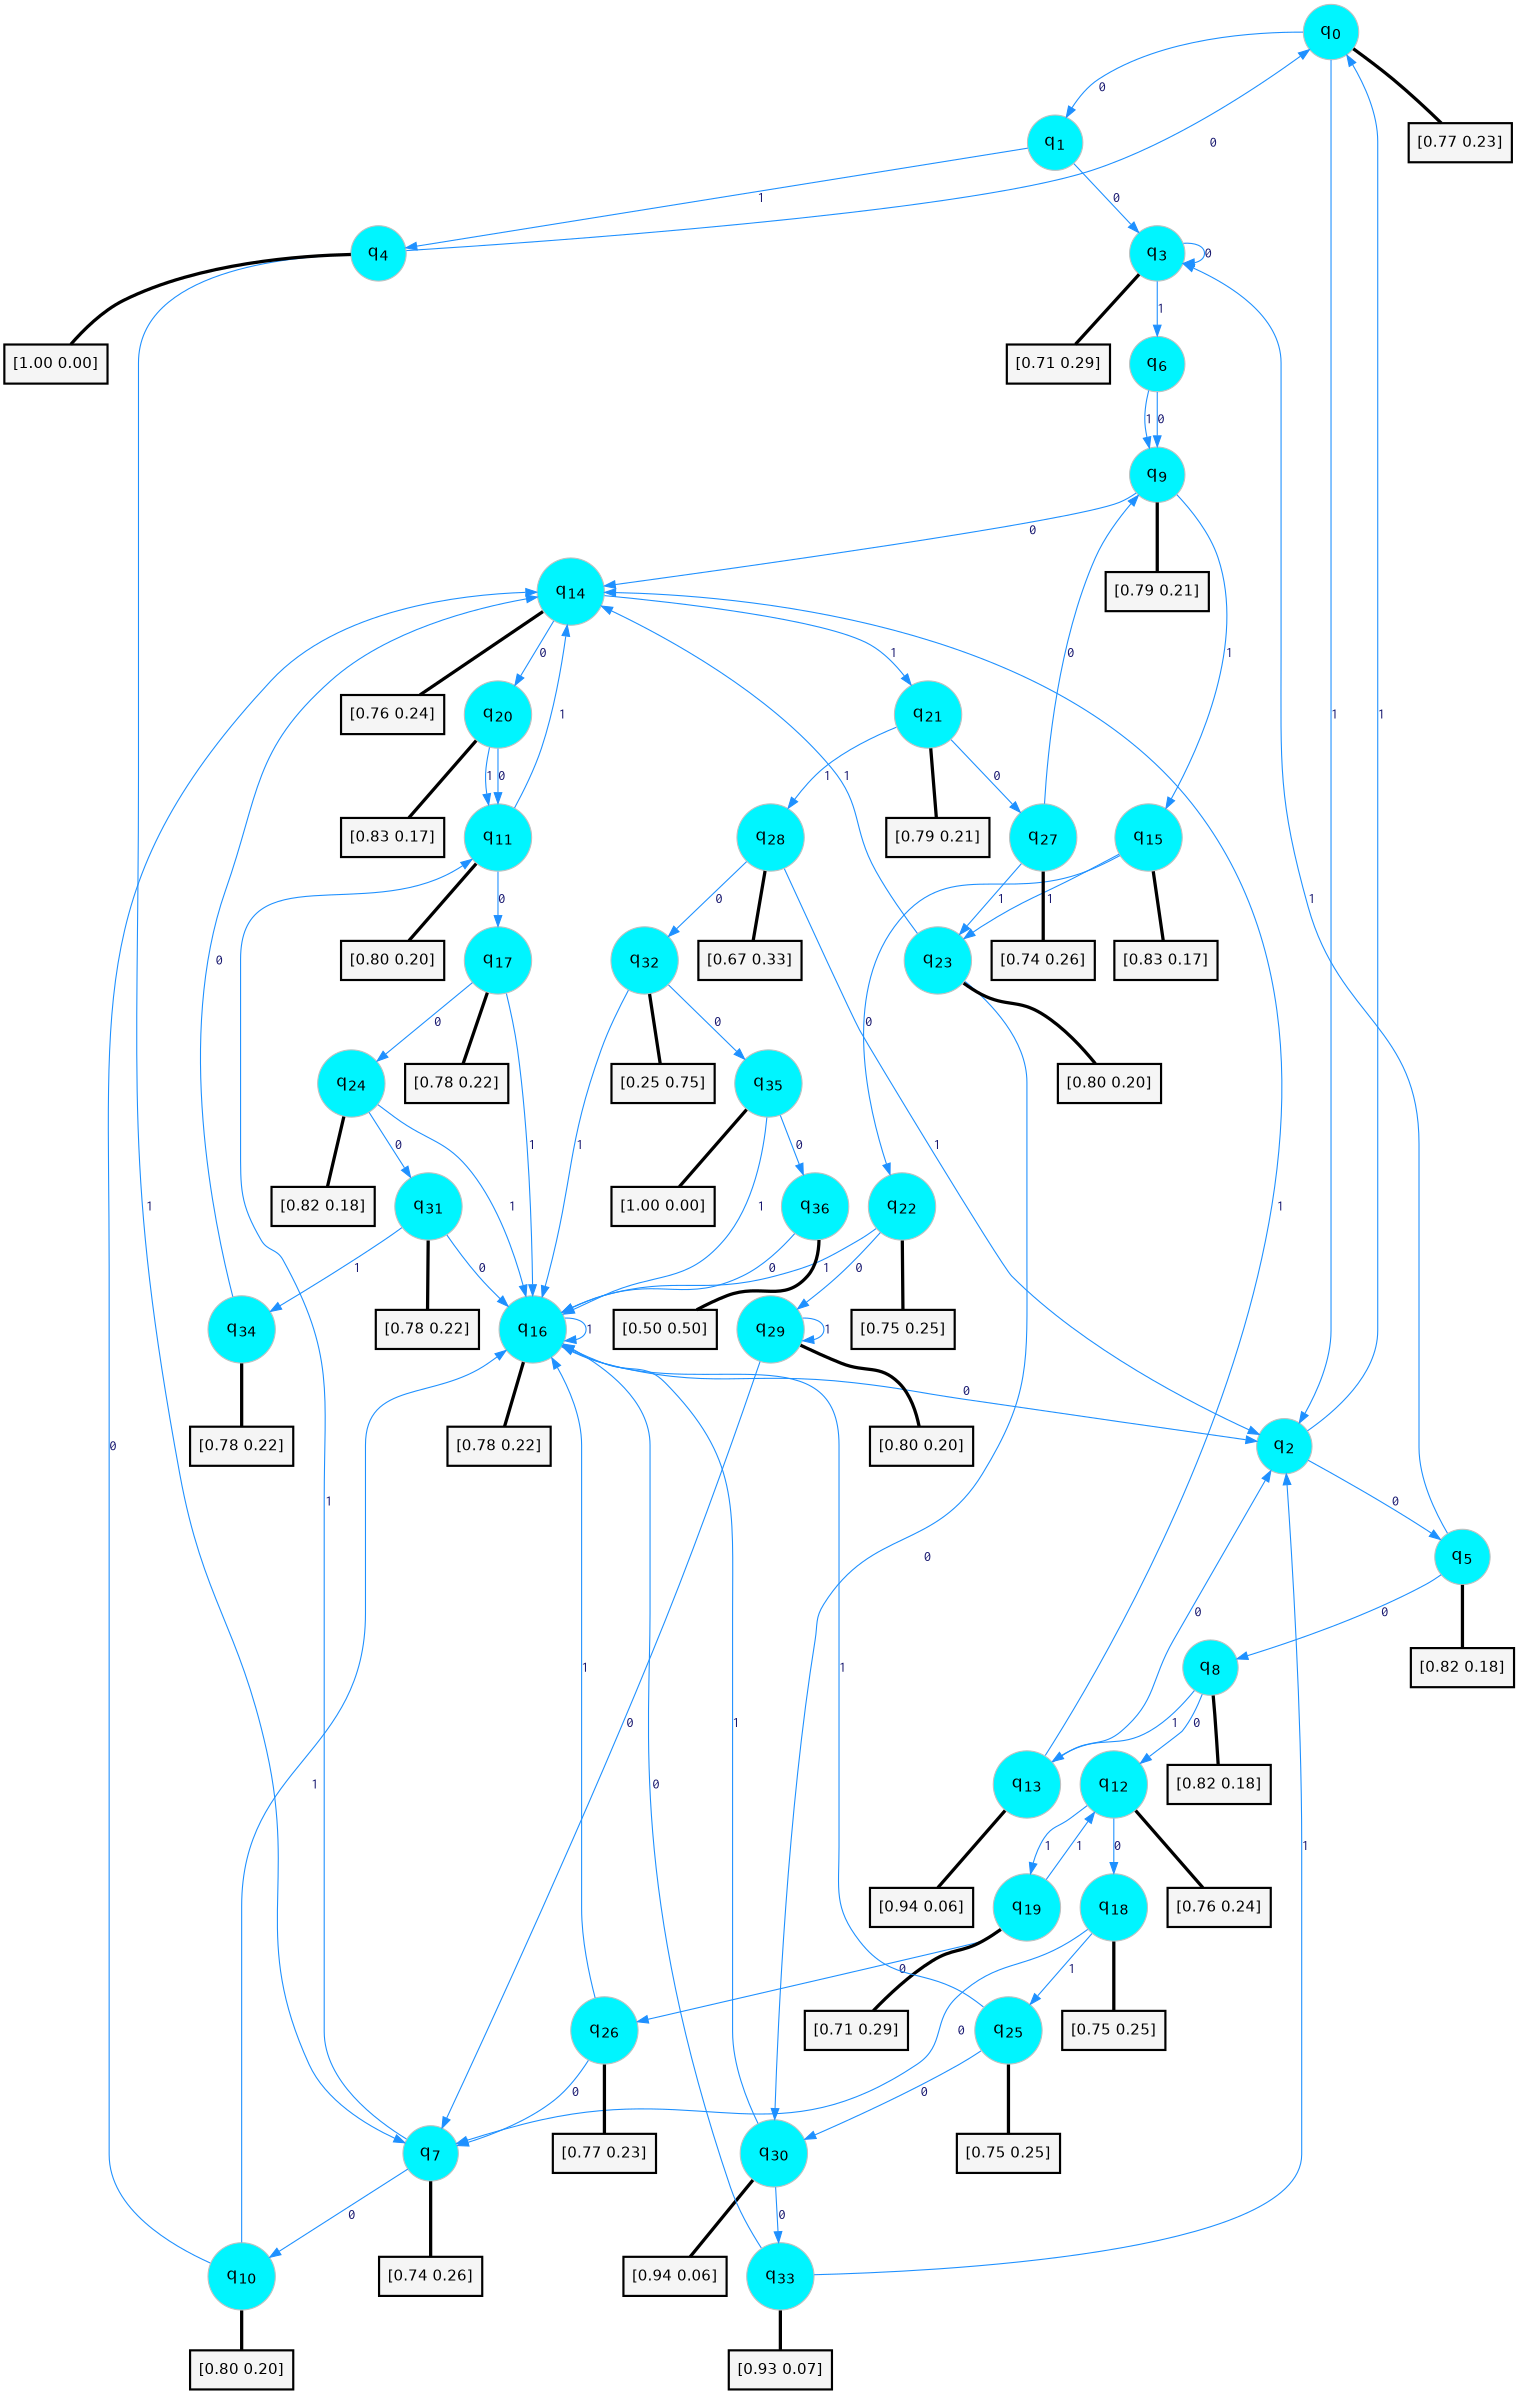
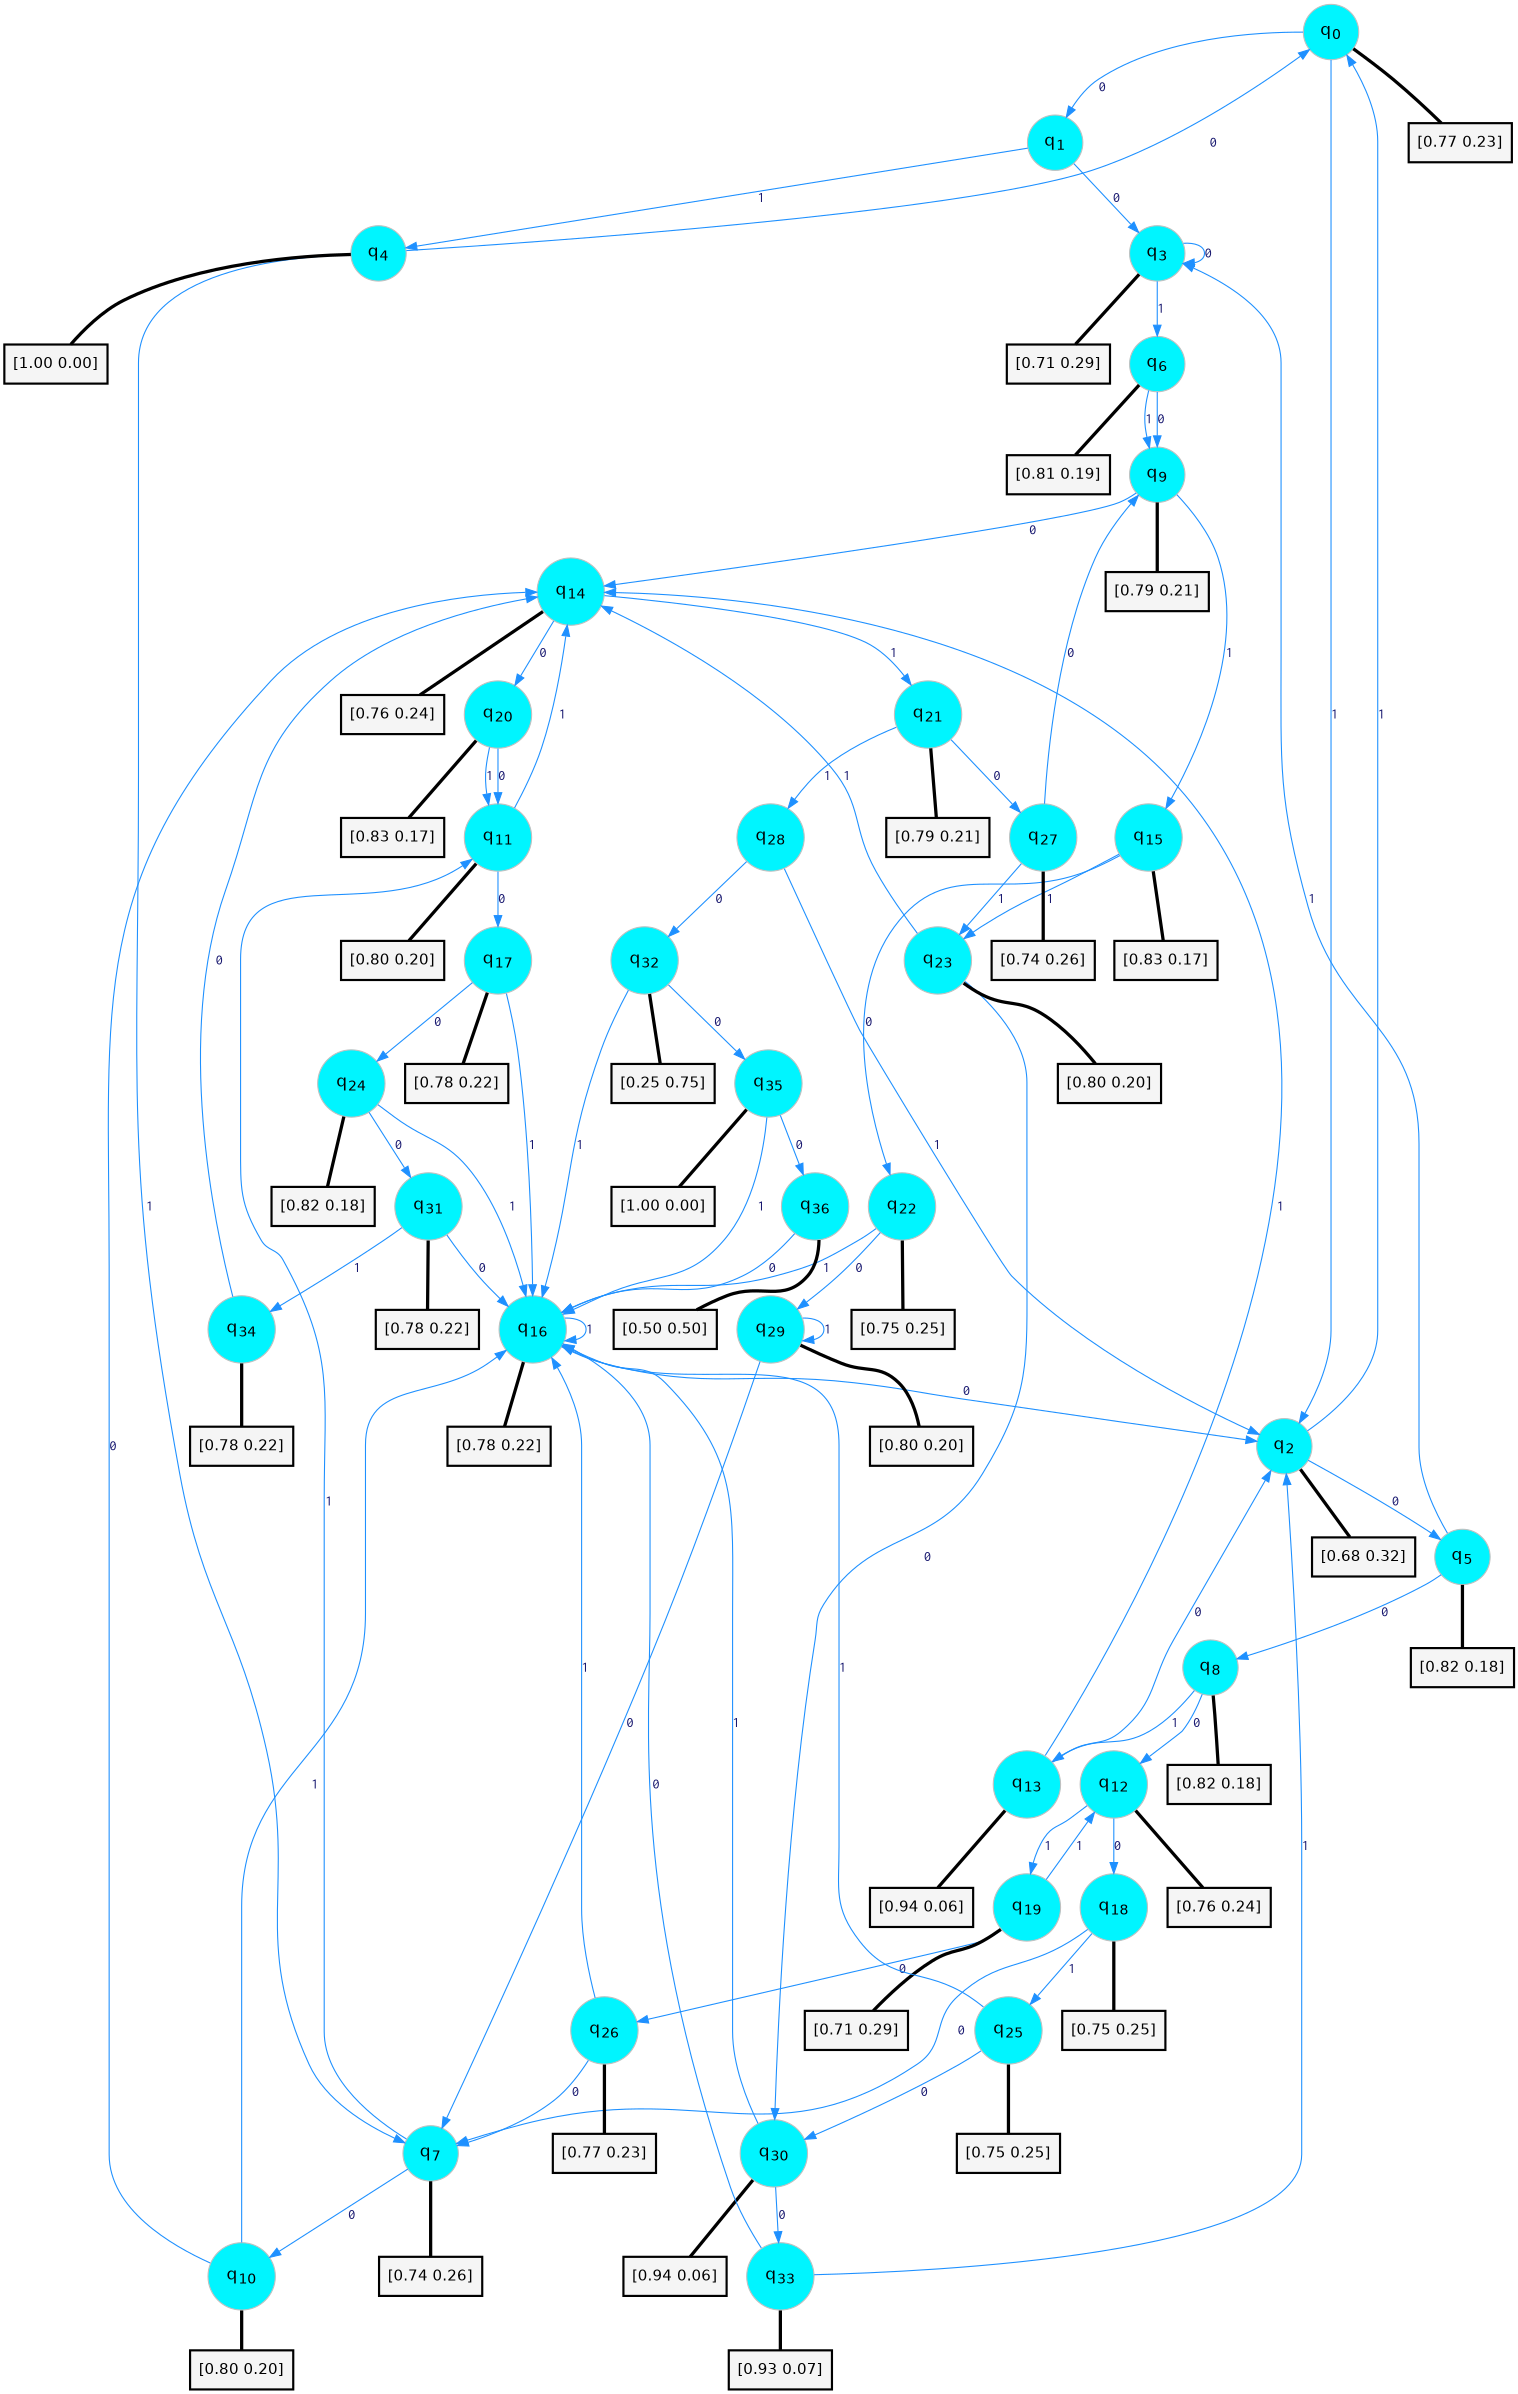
node "[0.81 0.19]": added
node "[0.67 0.33]": removed
node "[0.68 0.32]": added
